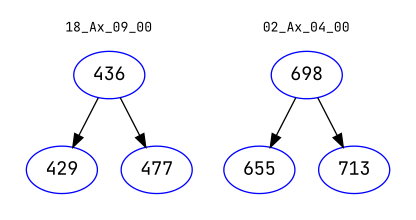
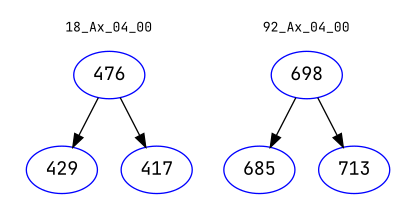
cluster "18_Ax_09_00": label "18_Ax_09_00" -> "18_Ax_04_00"
cluster "02_Ax_04_00": label "02_Ax_04_00" -> "92_Ax_04_00"
node "436": label "436" -> "476"
node "477": label "477" -> "417"
node "655": label "655" -> "685"
